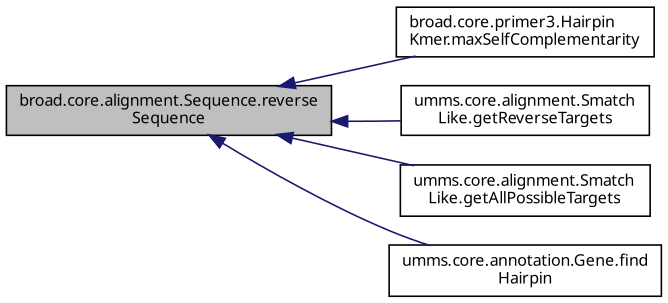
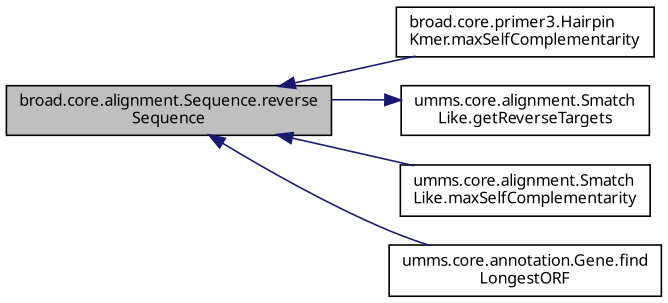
edge "umms.core.alignment.Smatch Like.getReverseTargets" -> "broad.core.alignment.Sequence.reverse Sequence": reversed
node "umms.core.alignment.Smatch Like.getAllPossibleTargets": label "umms.core.alignment.Smatch Like.getAllPossibleTargets" -> "umms.core.alignment.Smatch Like.maxSelfComplementarity"
node "umms.core.annotation.Gene.find Hairpin": label "umms.core.annotation.Gene.find Hairpin" -> "umms.core.annotation.Gene.find LongestORF"
